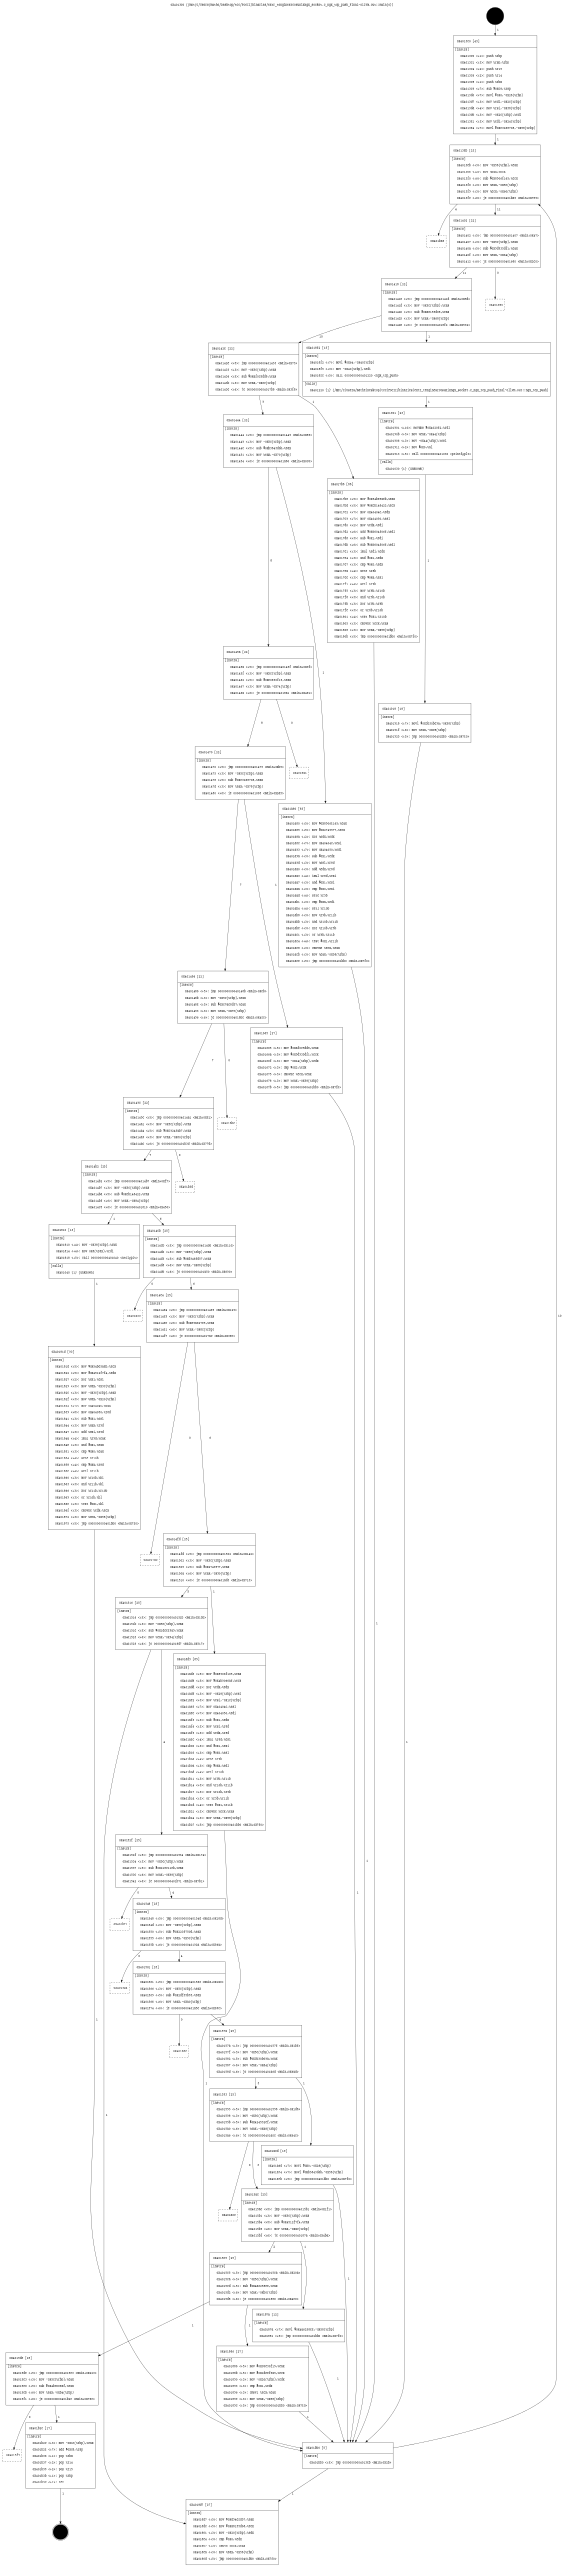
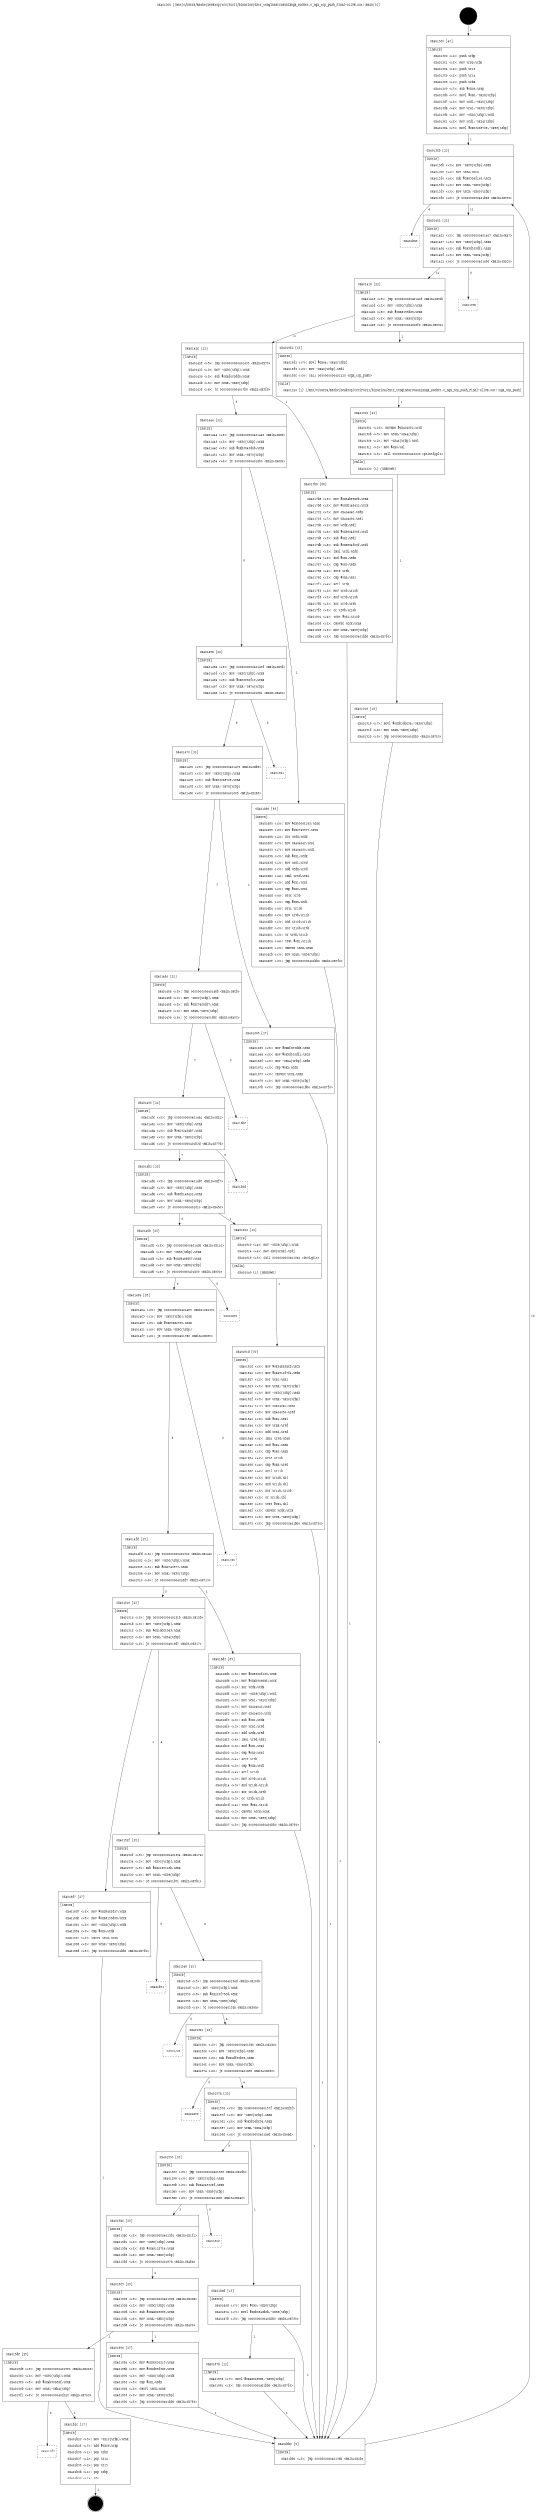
edge "0x4015ac [25]" -> "0x40187a [12]": now "0x401a6d [19]" -> "0x40187a [12]"
edge "0x401bb0 [5]" -> "0x4018d7 [27]": reversed
